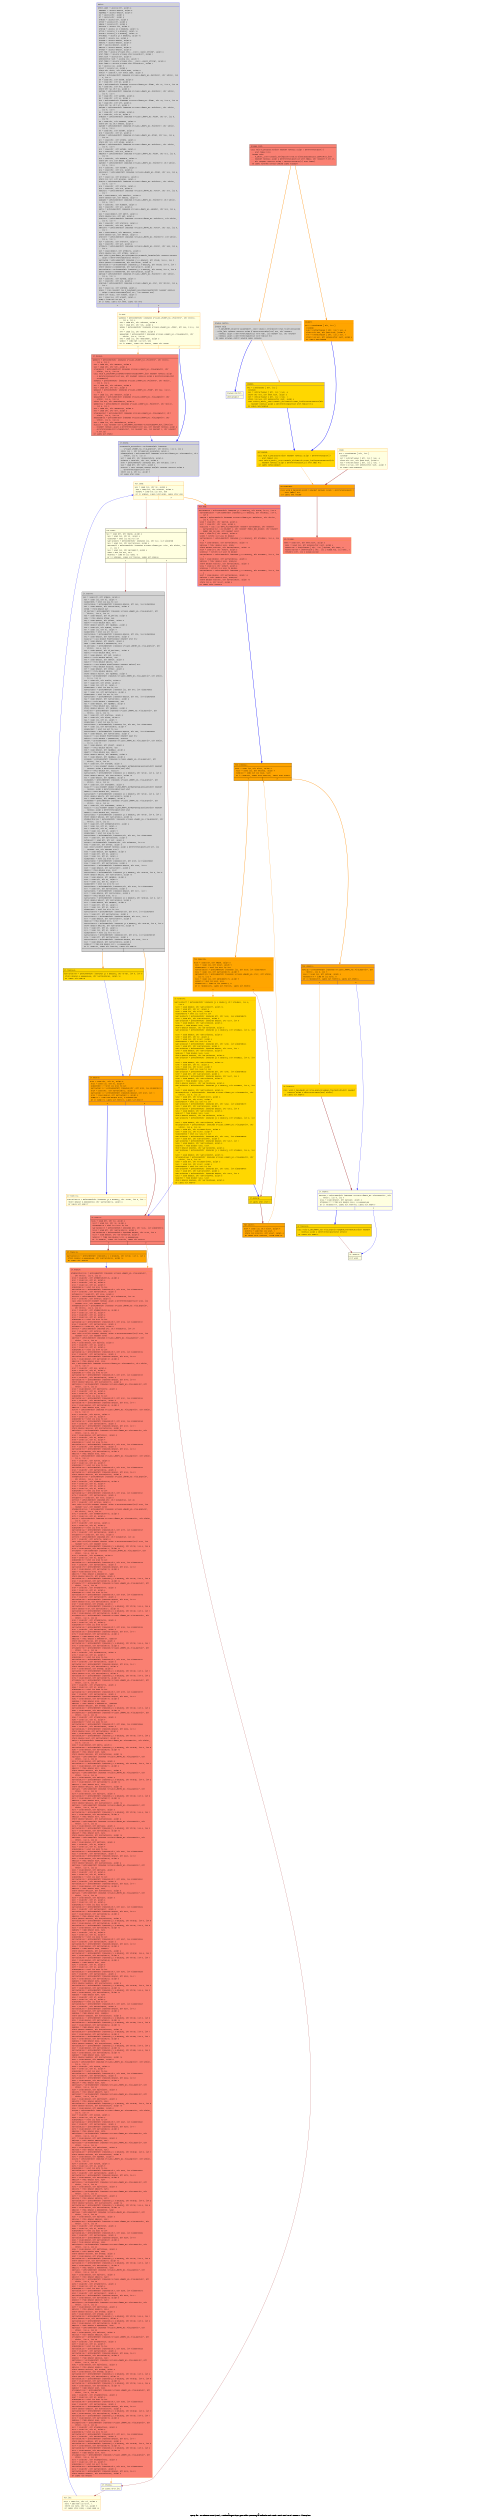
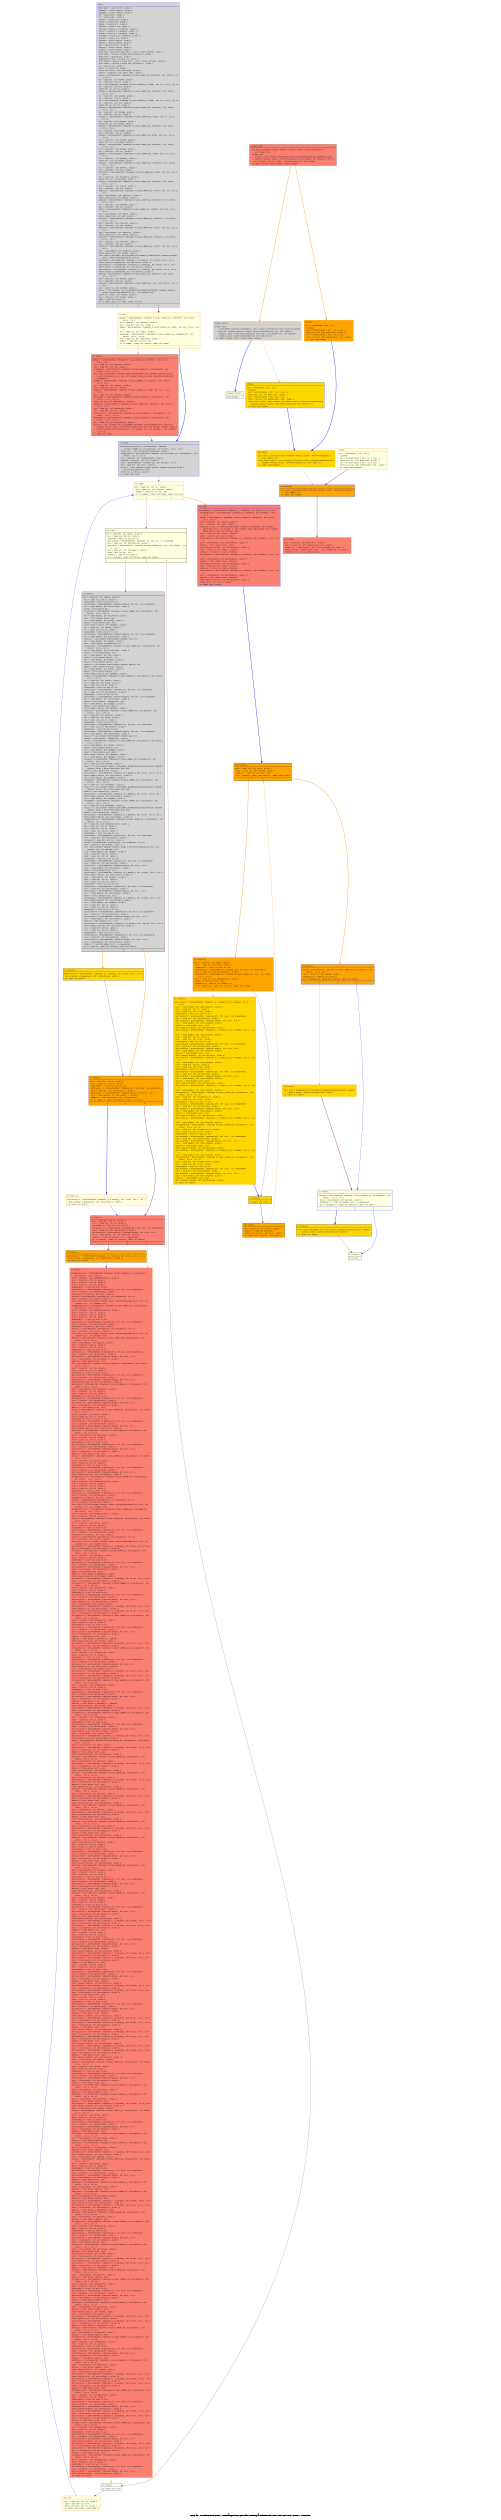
edge "if.then376:" -> "if.end117:": now "if.then115:" -> "if.end117:"
